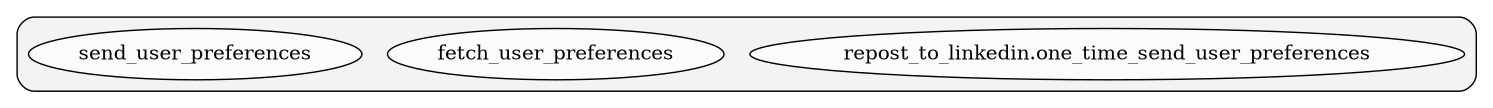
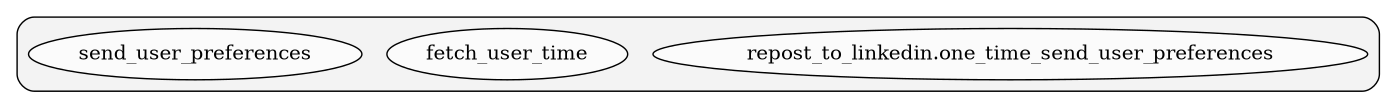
node "fetch_user_preferences": label "fetch_user_preferences" -> "fetch_user_time"
